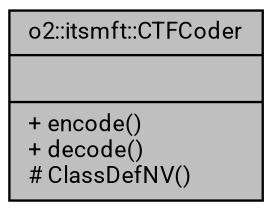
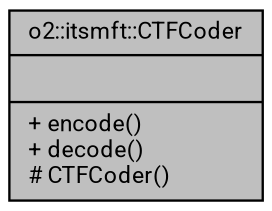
node "o2::itsmft::CTFCoder": text "# ClassDefNV()" -> "# CTFCoder()"
